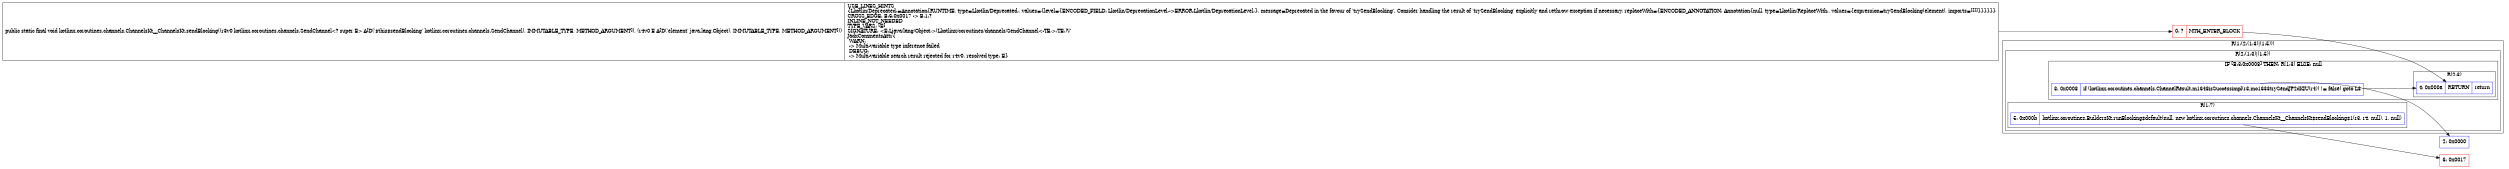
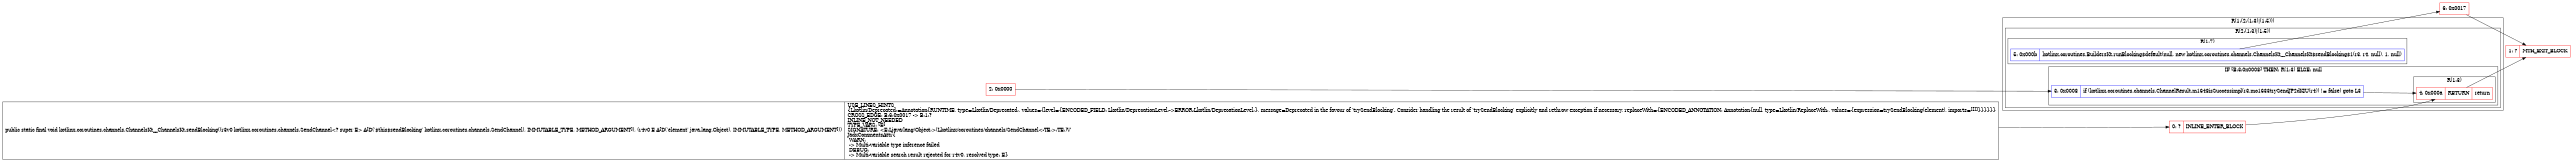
node "0: ?": text "MTH_ENTER_BLOCK" -> "INLINE_ENTER_BLOCK"
node "1: ?": added
cluster "R(2:3)": label "R(2:3)" -> "R(1:3)"
edge "3: 0x0008" -> "2: 0x0000": reversed
node "4: 0x000a": color blue -> red
node "2: 0x0000": color blue -> red
